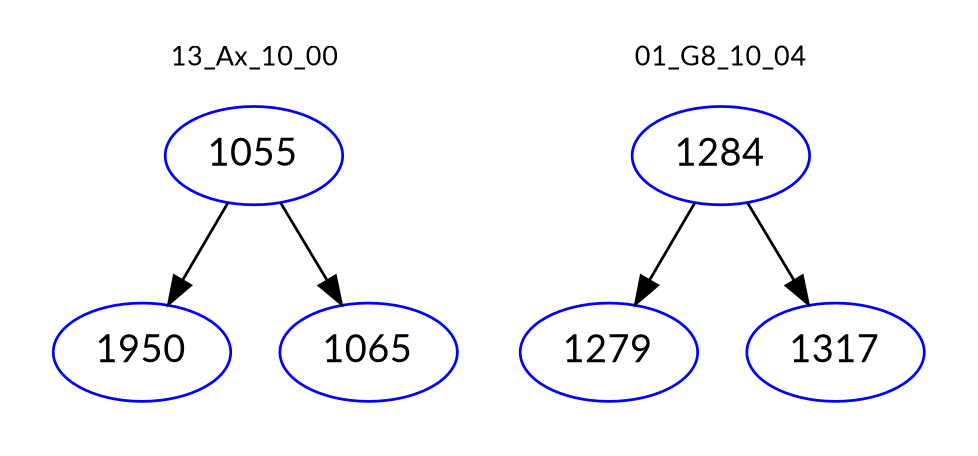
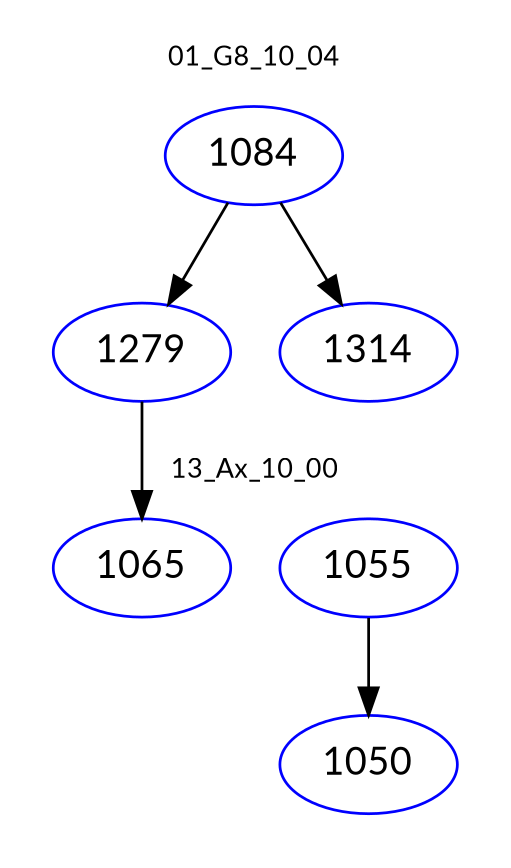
node "1284": label "1284" -> "1084"
edge "1055" -> "1065": now "1279" -> "1065"
node "1950": label "1950" -> "1050"
node "1317": label "1317" -> "1314"
